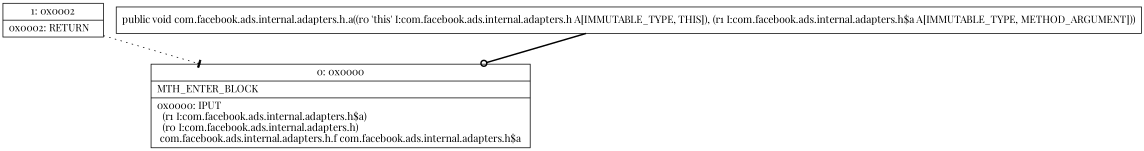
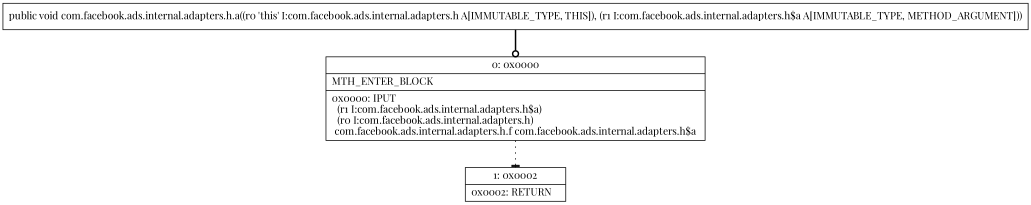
edge "1: 0x0002" -> "0: 0x0000": reversed
